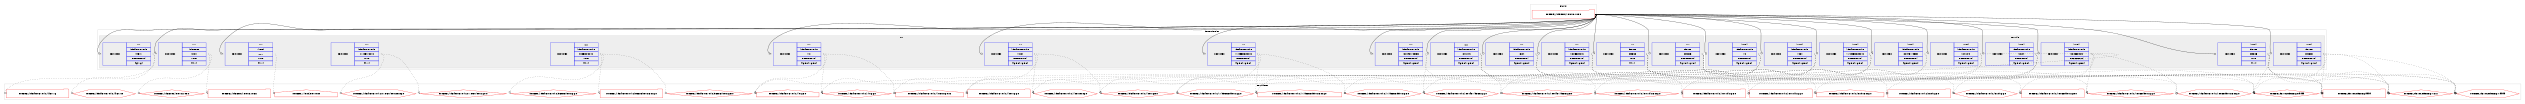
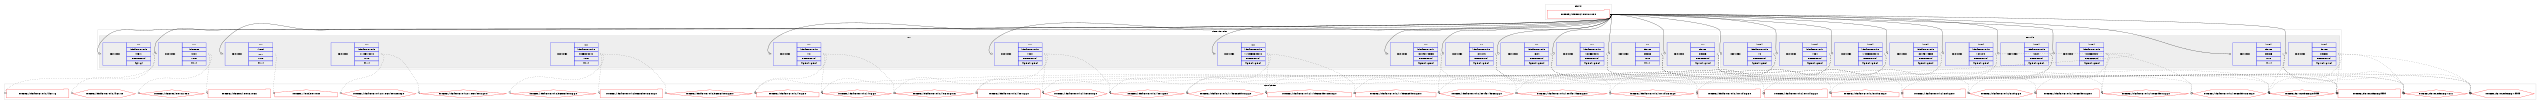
node "portage://kde-frameworks/kio-5.116.0-r2": shape house -> diamond
node "portage://kde-frameworks/kwidgetsaddons-6.5.0": shape hexagon -> house
